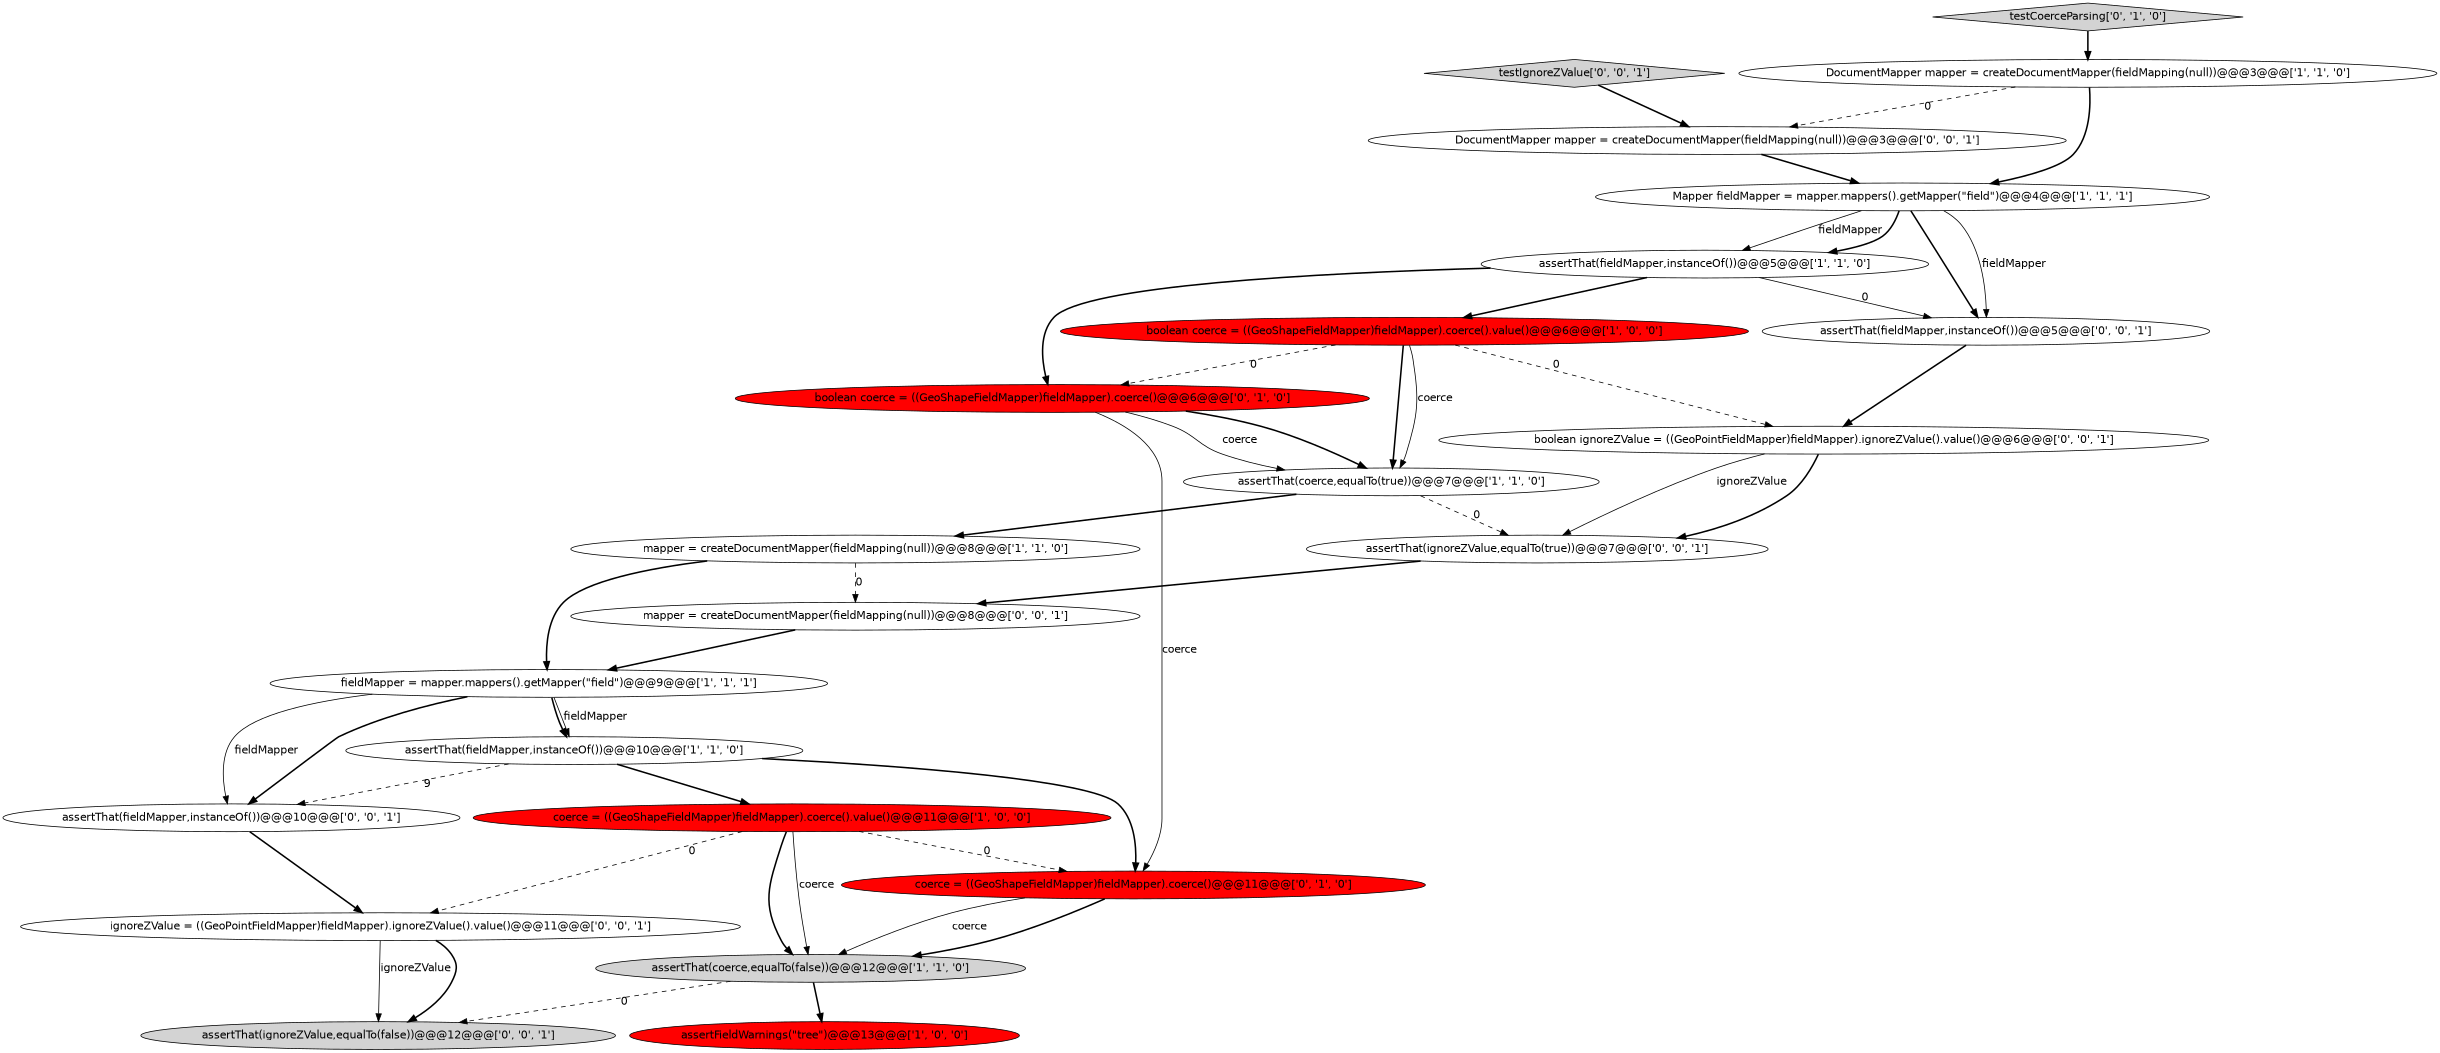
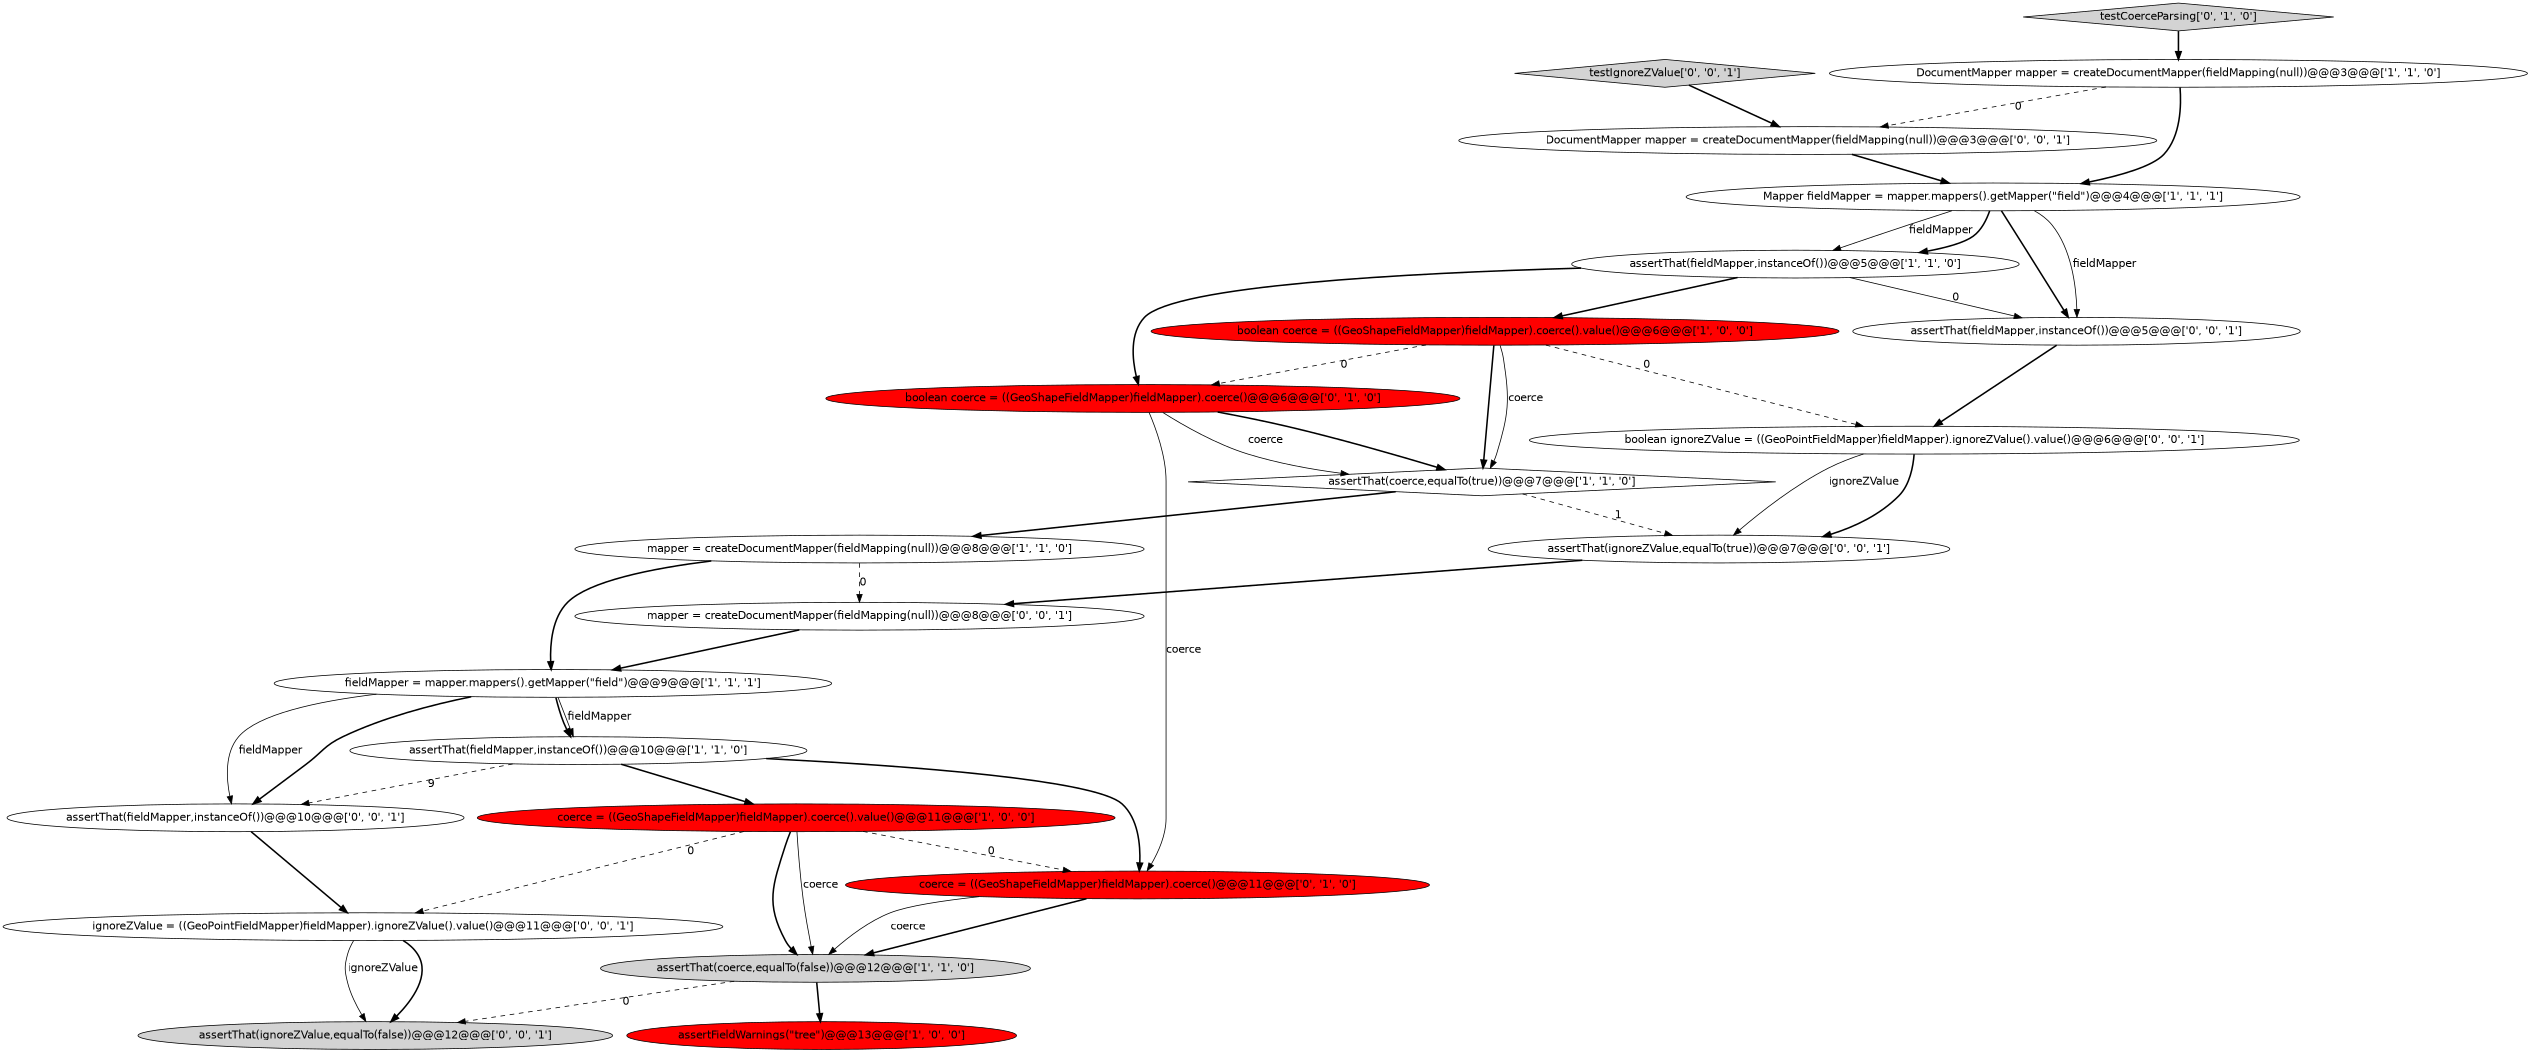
node "assertThat(coerce,equalTo(true))@@@7@@@['1', '1', '0']": shape ellipse -> diamond
edge "assertThat(coerce,equalTo(true))@@@7@@@['1', '1', '0']" -> "assertThat(ignoreZValue,equalTo(true))@@@7@@@['0', '0', '1']": label "0" -> "1"
